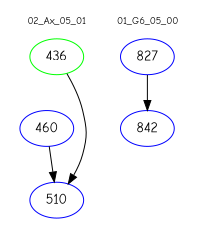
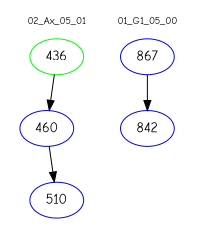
cluster "01_G6_05_00": label "01_G6_05_00" -> "01_G1_05_00"
node "827": label "827" -> "867"
edge "436" -> "510": now "436" -> "460"
